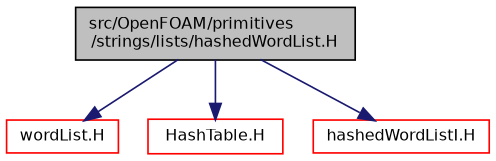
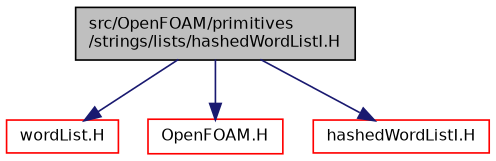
node "src/OpenFOAM/primitives /strings/lists/hashedWordList.H": label "src/OpenFOAM/primitives /strings/lists/hashedWordList.H" -> "src/OpenFOAM/primitives /strings/lists/hashedWordListI.H"
node "HashTable.H": label "HashTable.H" -> "OpenFOAM.H"
